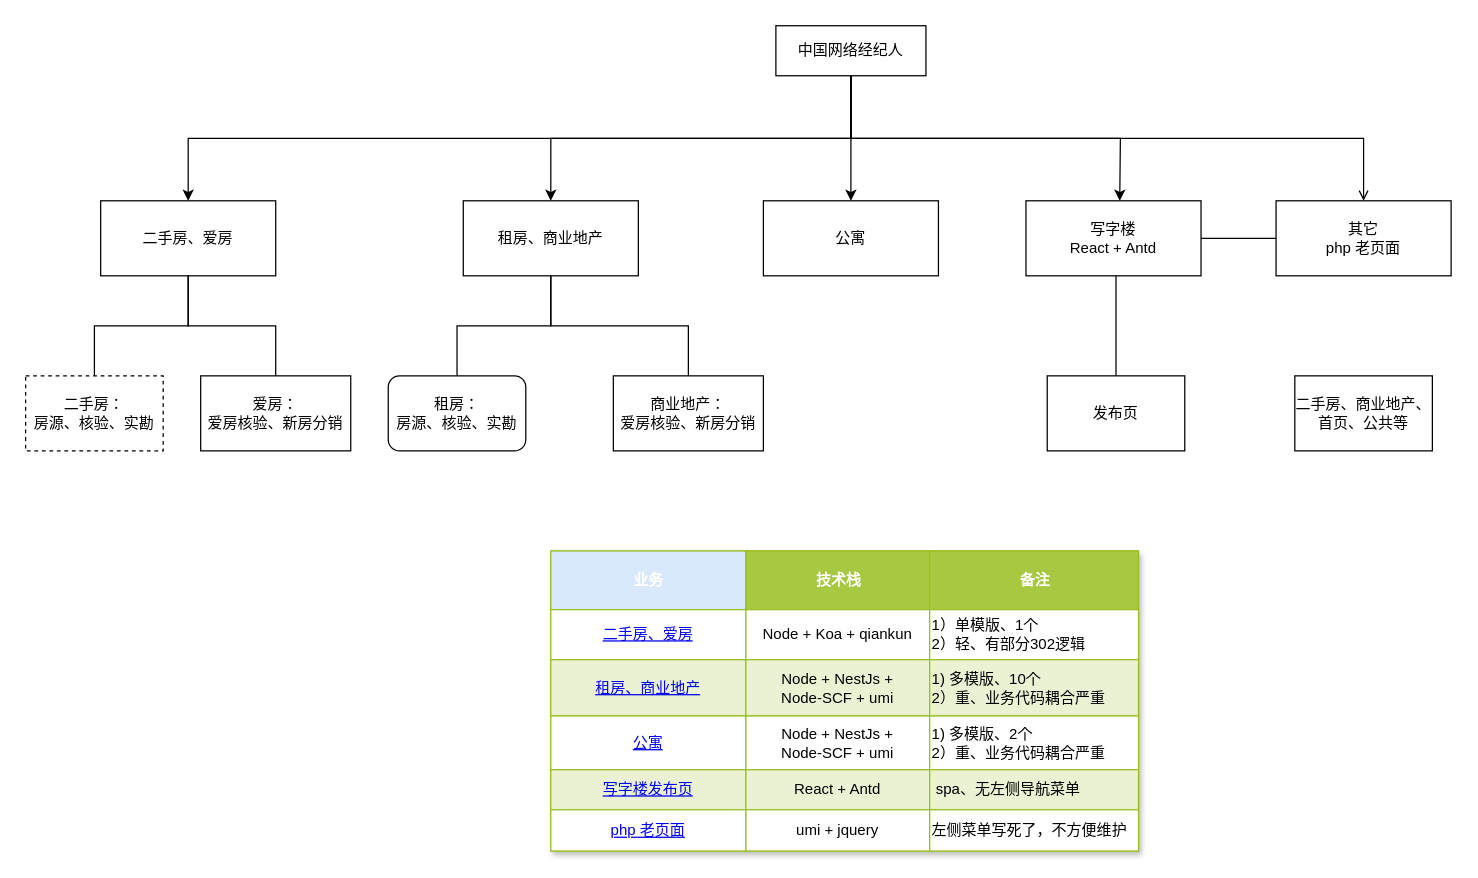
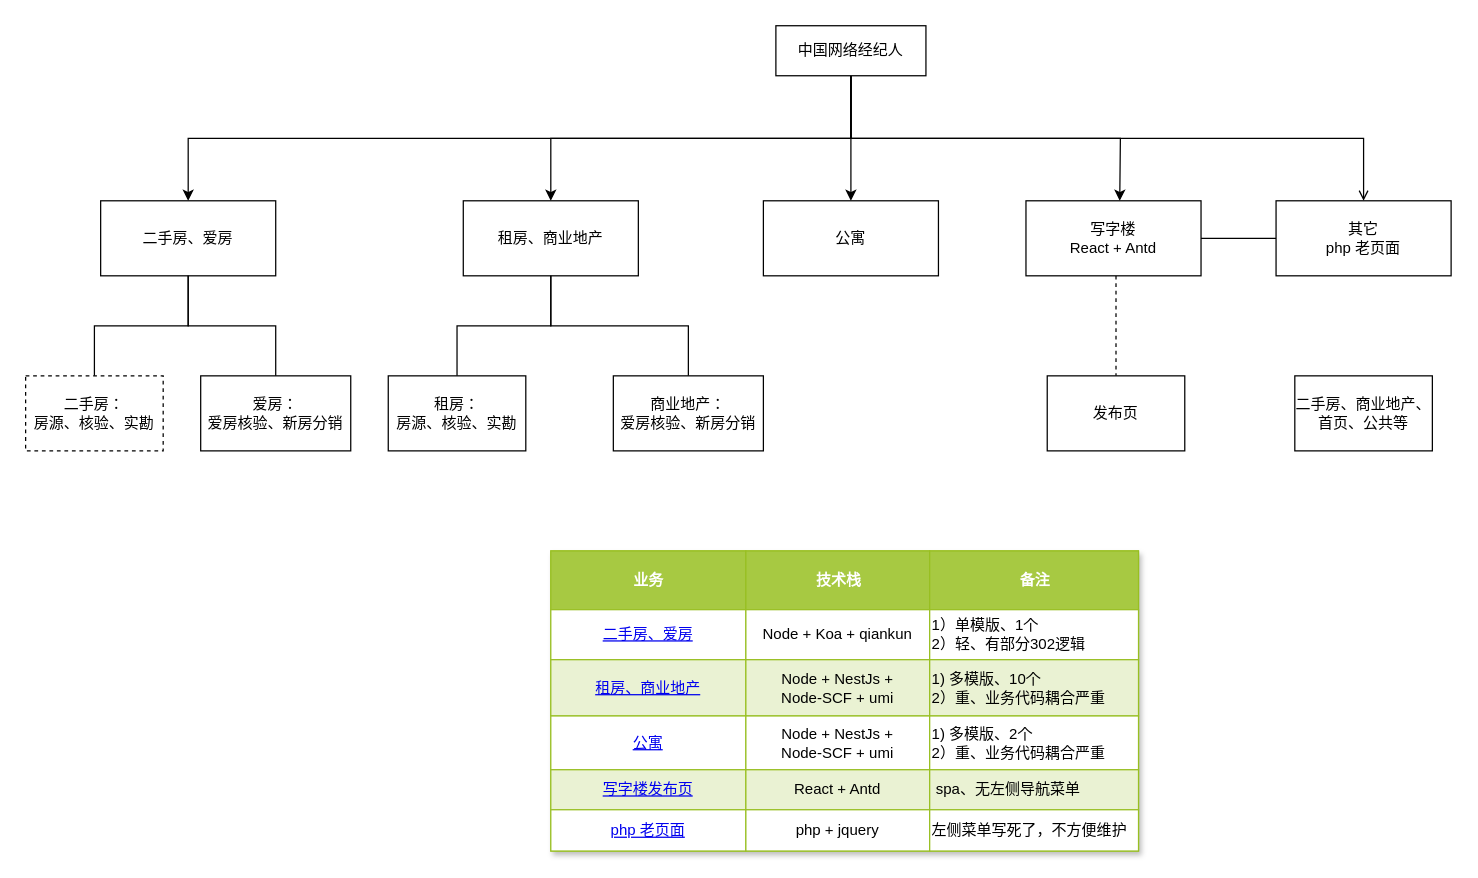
edge "写字楼 React + Antd" -- "发布页": style solid -> dashed
node "租房： 房源、核验、实勘": shape rounded rectangle -> rectangle
node "业务": fillcolor #dae8fc -> #a7c942
node "umi + jquery": label "umi + jquery" -> "php + jquery"
